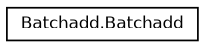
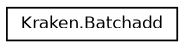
node "Batchadd.Batchadd": label "Batchadd.Batchadd" -> "Kraken.Batchadd"
